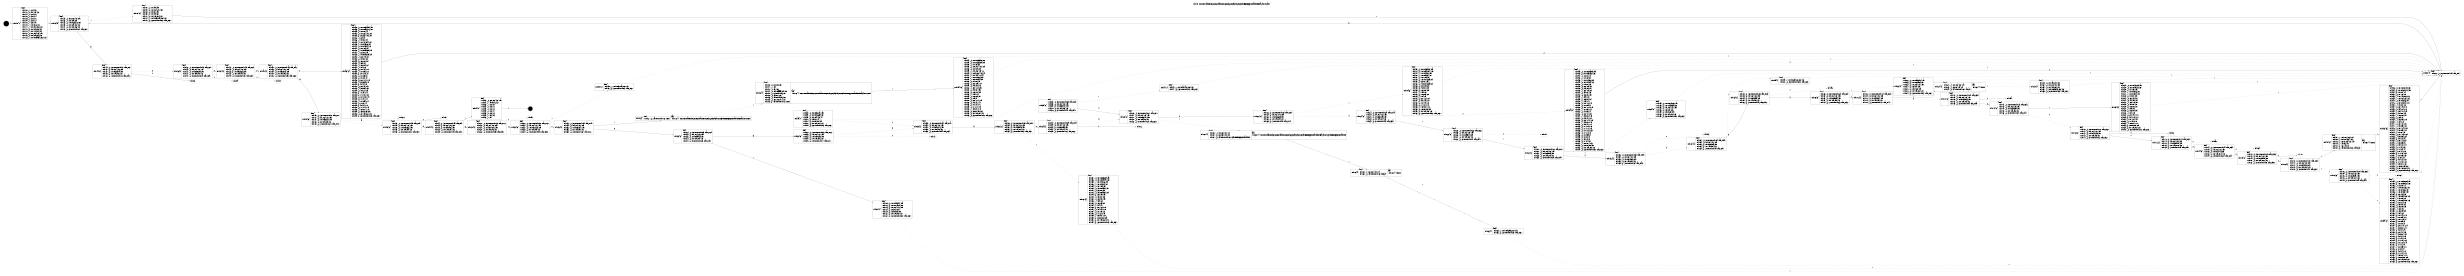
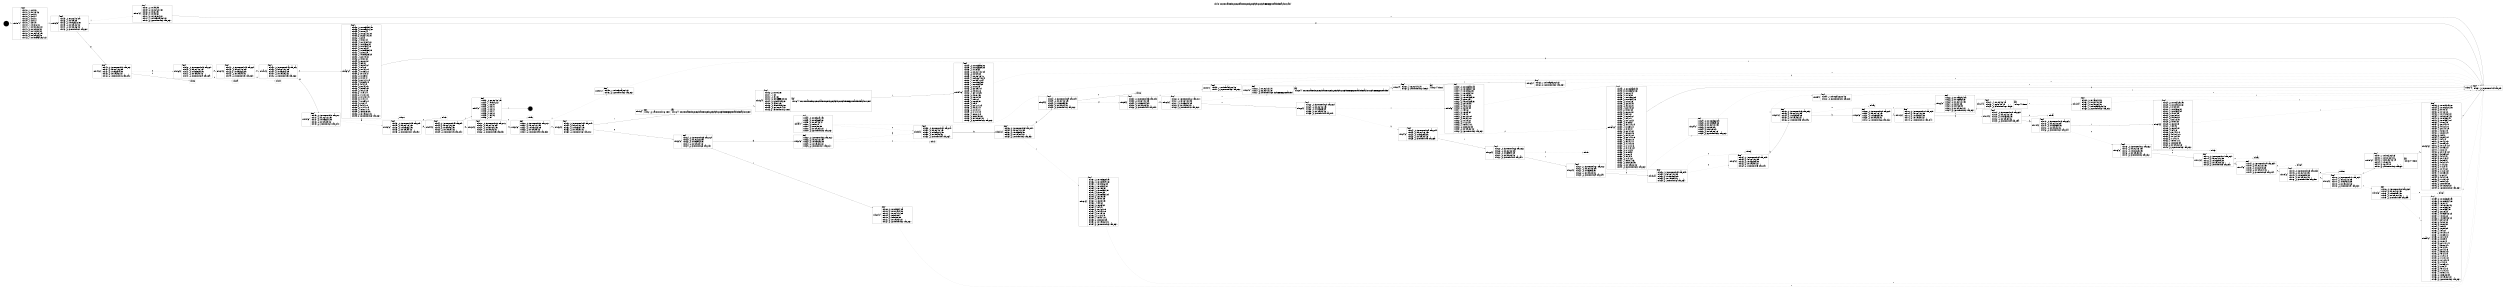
edge "0x4015d4 [28]" -> "0x40160c [28]": now "0x4015d4 [28]" -> "0x4015f0 [28]"
